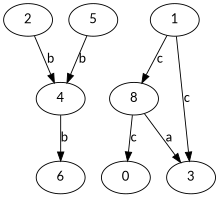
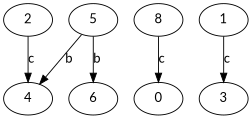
edge "1" -> "8": removed, label "c"
edge "2" -> "4": label "b" -> "c"
edge "4" -> "6": now "5" -> "6"
edge "8" -> "3": removed, label "a"
